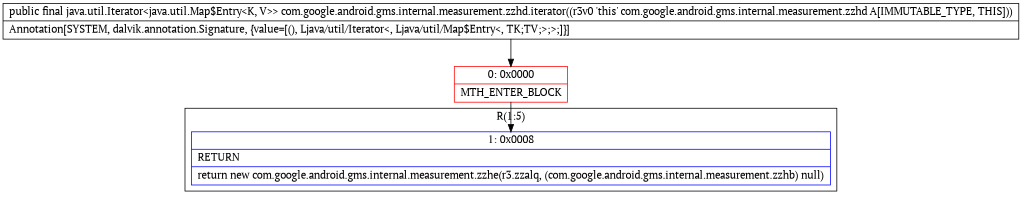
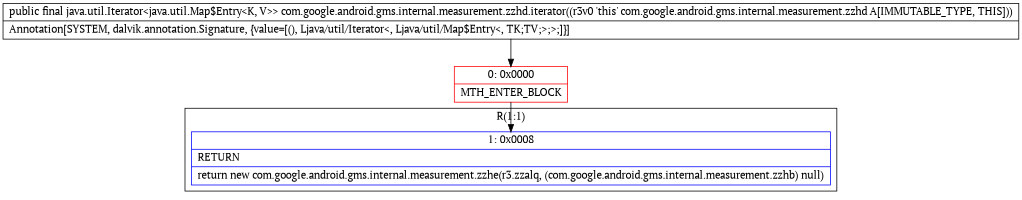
cluster "R(1:5)": label "R(1:5)" -> "R(1:1)"
